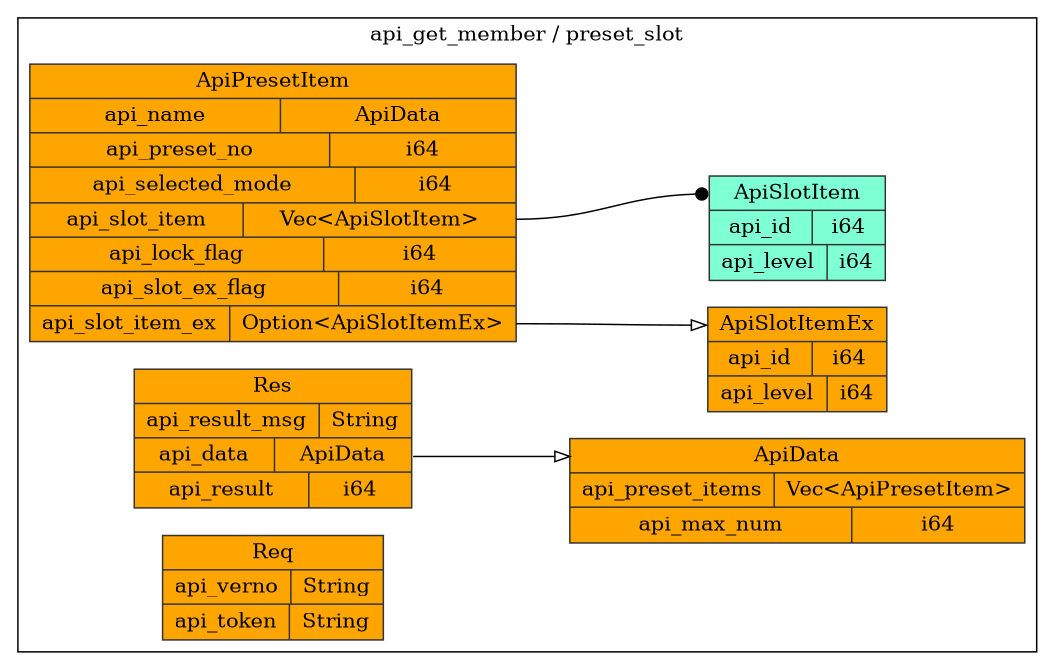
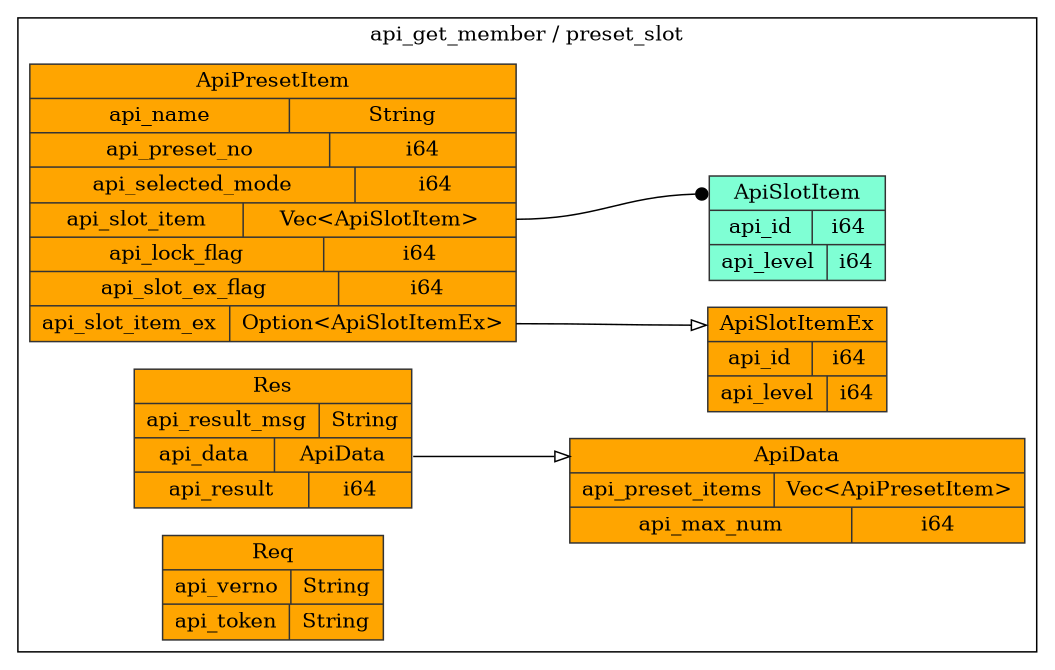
node "ApiPresetItem": text "ApiData" -> "String"
